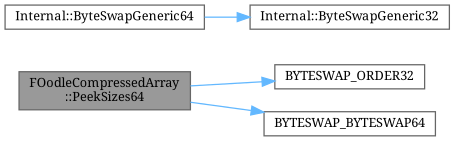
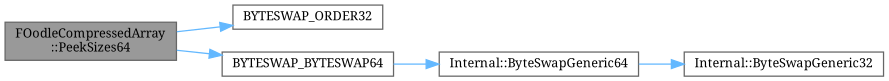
edge "BYTESWAP_BYTESWAP64" -> "Internal::ByteSwapGeneric64": added
